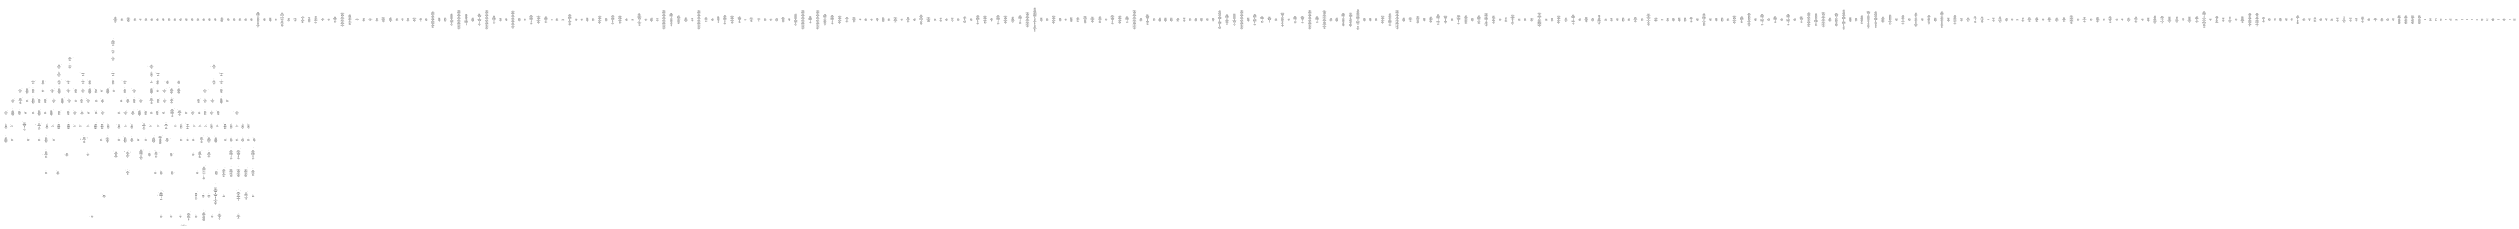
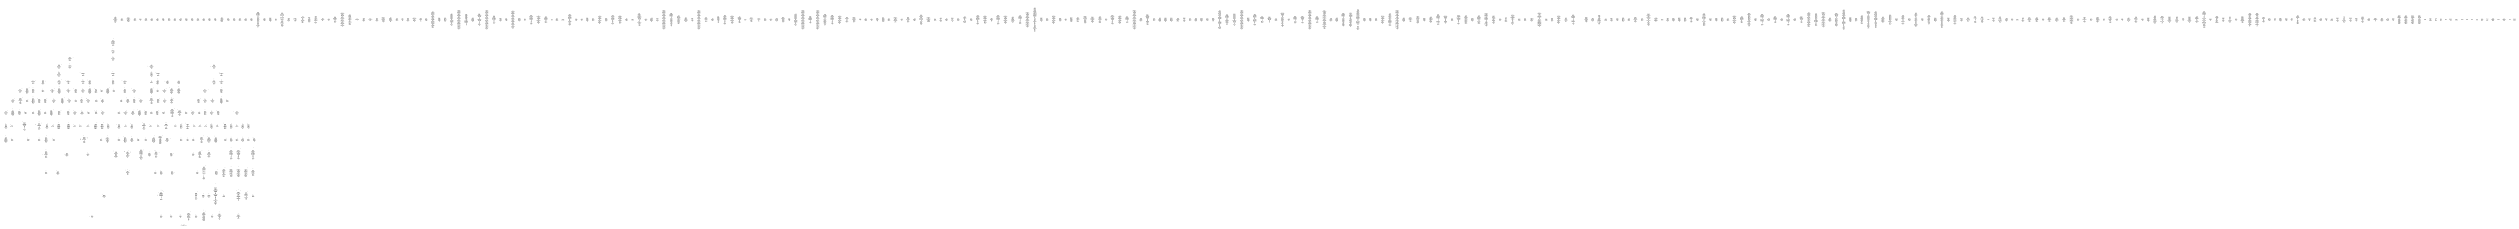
node "# 0x1812 JUMPDEST PUSHX Data JUMP": removed
